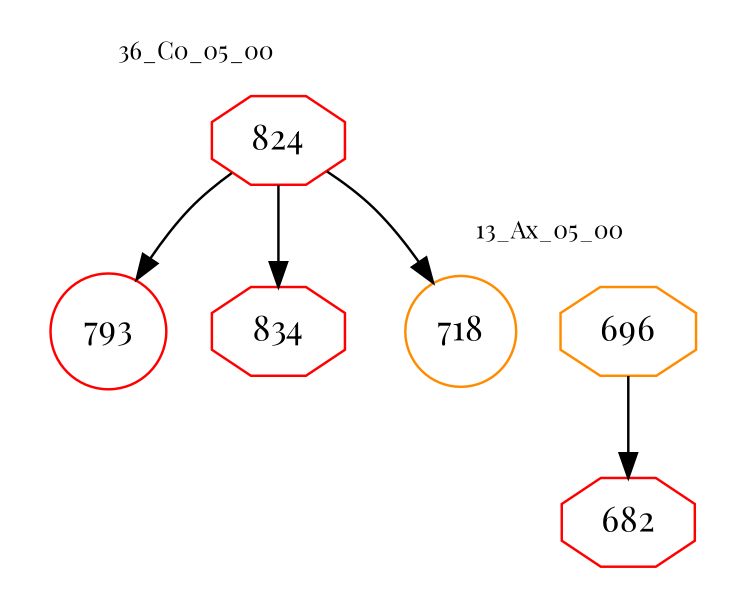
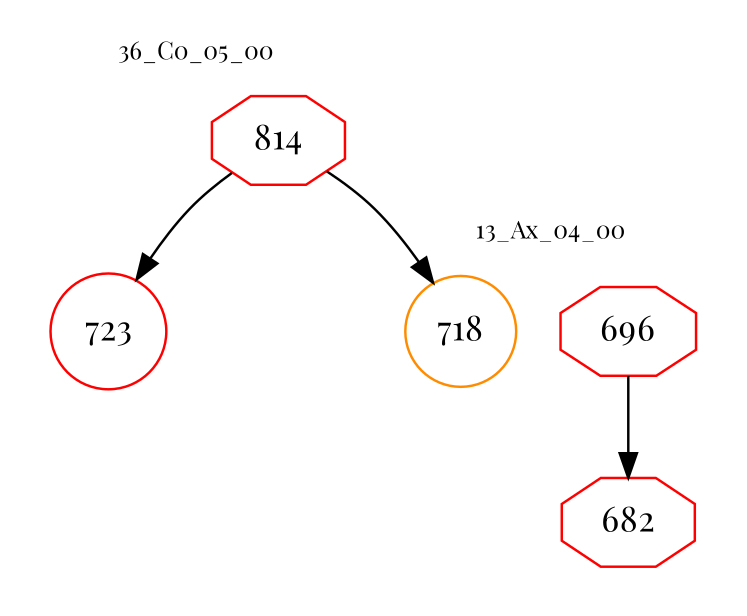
node "824": label "824" -> "814"
cluster "13_Ax_05_00": label "13_Ax_05_00" -> "13_Ax_04_00"
node "793": label "793" -> "723"
node "834": removed
node "696": color darkorange -> red
